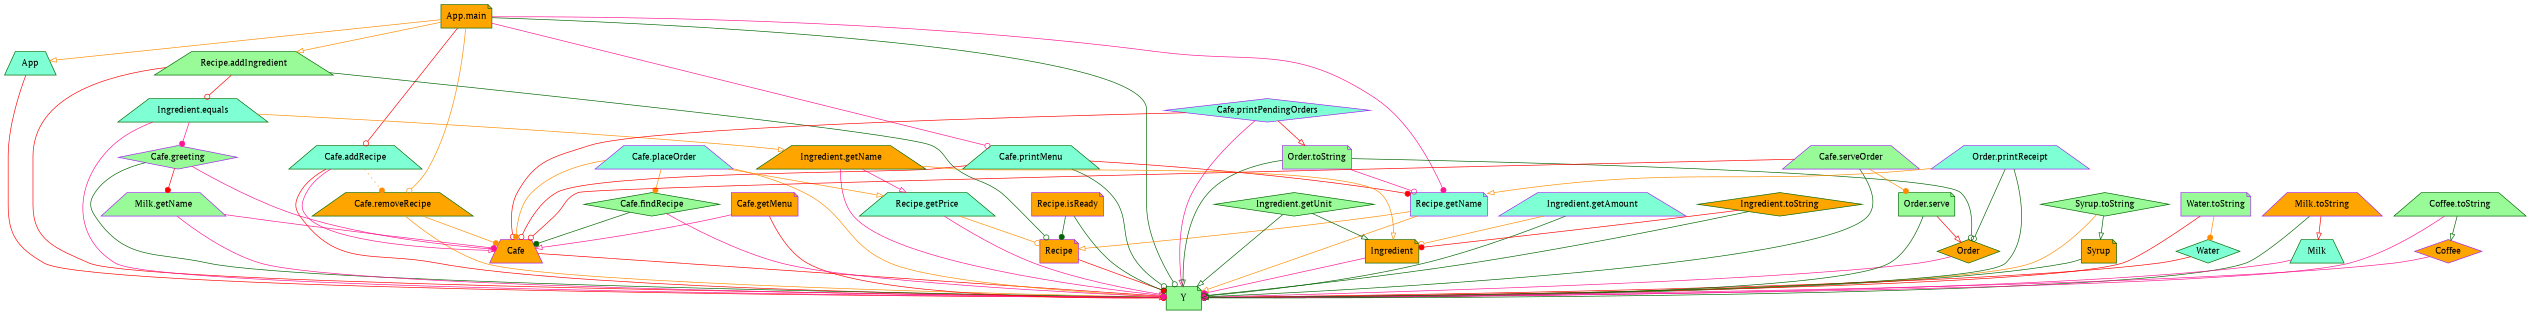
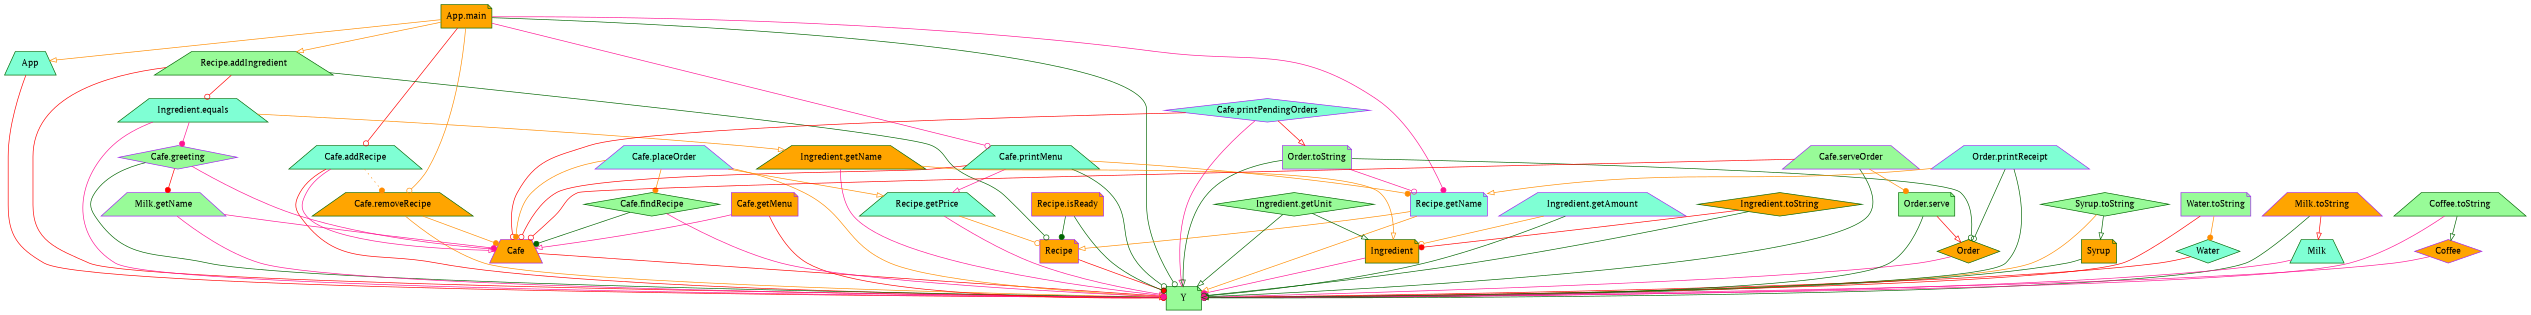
edge "Cafe.printMenu" -> "Recipe.getName": color red -> darkorange
edge "Ingredient.getName" -> "Recipe.getPrice": now "Cafe.printMenu" -> "Recipe.getPrice"
